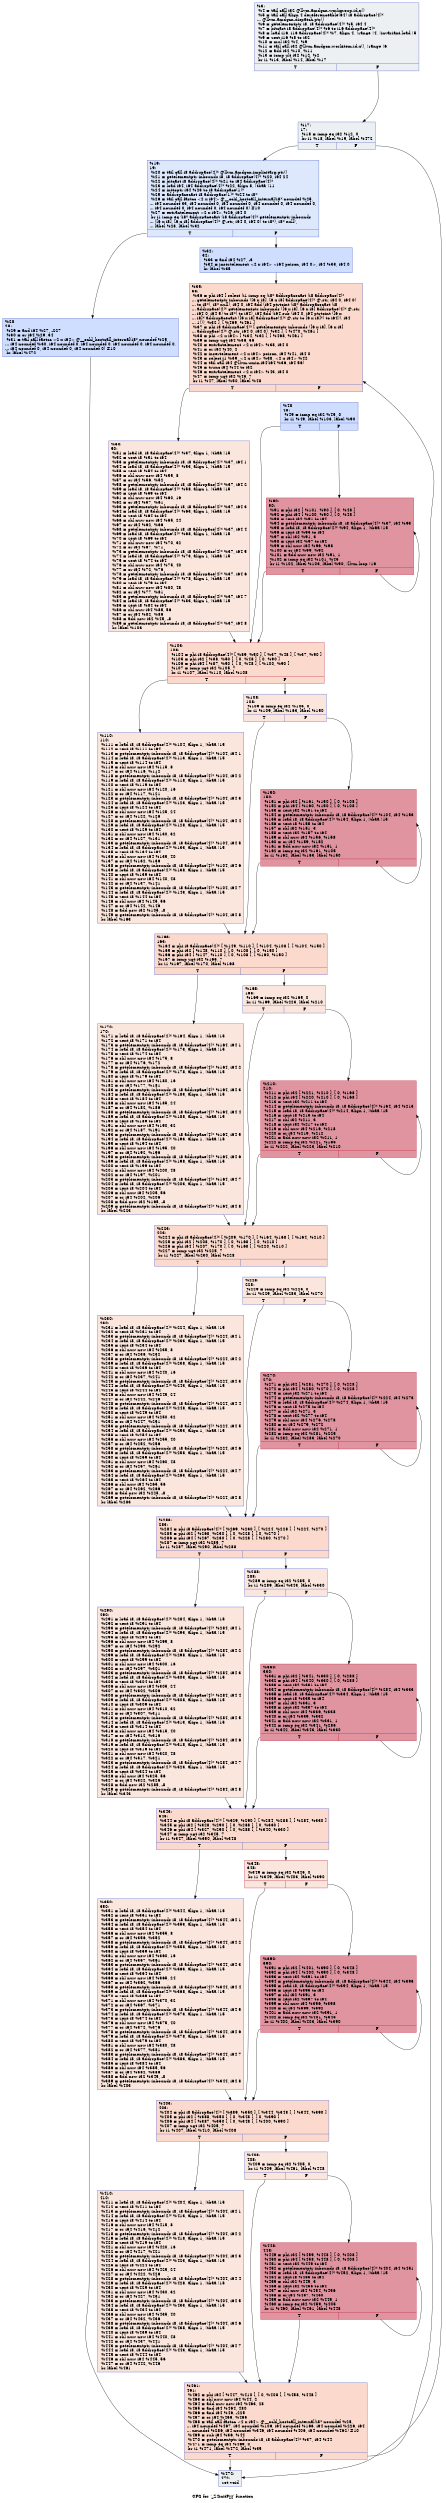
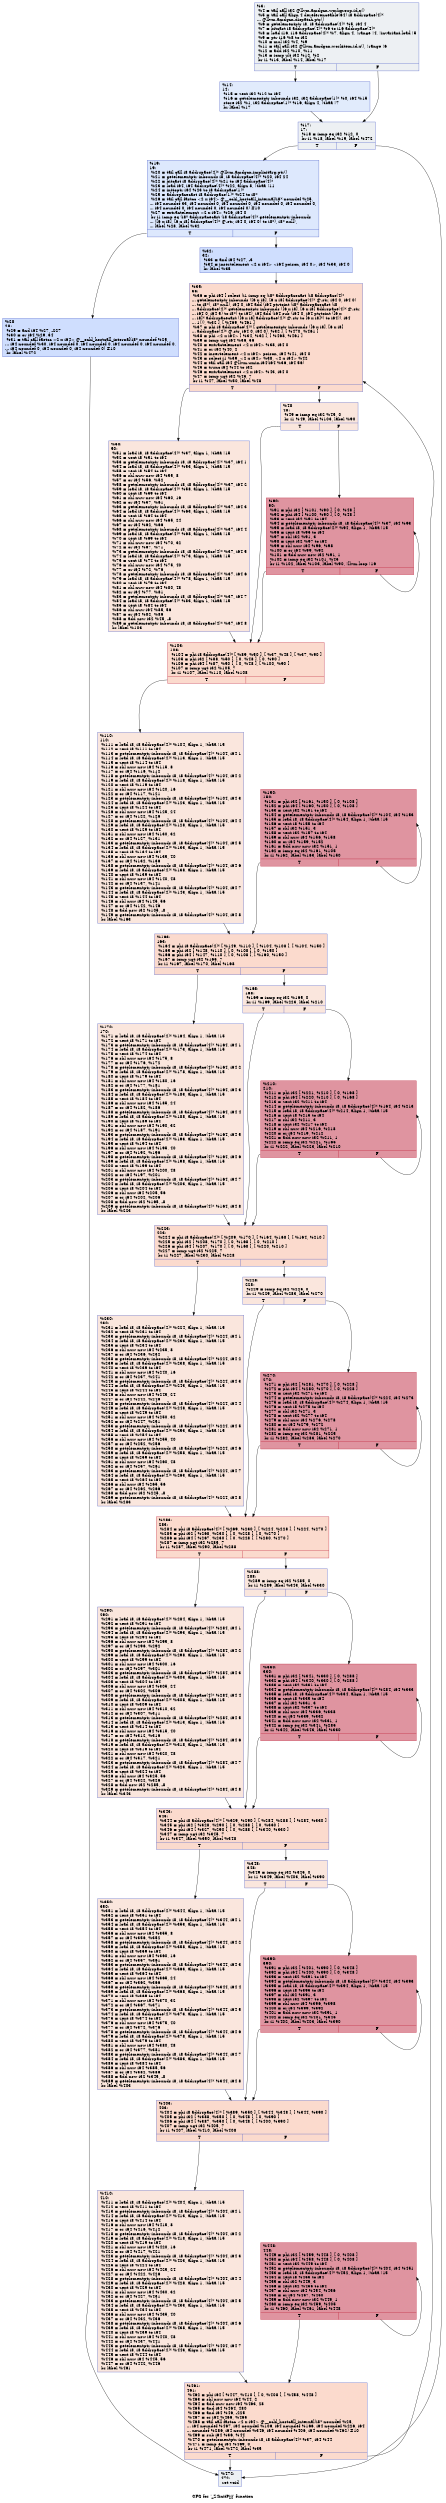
node "%3:": text "%9 = zext i16 %8 to i32" -> "%9 = ptr i16 %8 to i32"
node "%14:": added
edge "%35:" -> "%48:": added
node "%48:": fillcolor #93b5fe70 -> #f3c7b170
node "%108:": removed
node "%283:": color #3d50c3ff -> #b70d28ff
node "%348:": color #b70d28ff -> #3d50c3ff
node "%408:": removed
